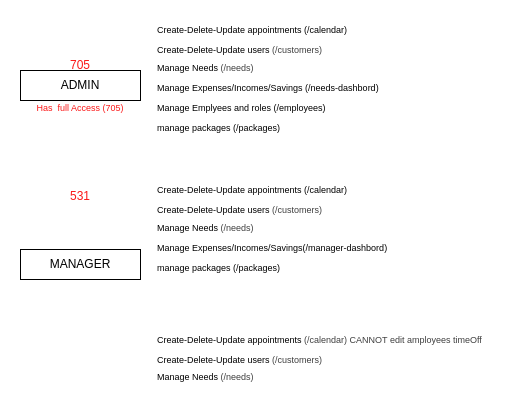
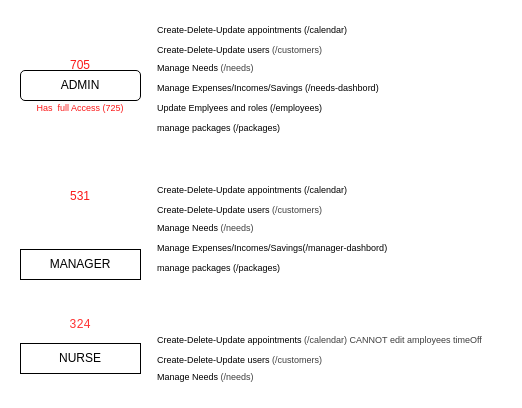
node "ADMIN": shape rectangle -> rounded rectangle
node "Has full Access (705)": label "Has full Access (705)" -> "Has full Access (725)"
node "Manage Emplyees and roles (/employees)": label "Manage Emplyees and roles (/employees)" -> "Update Emplyees and roles (/employees)"
node "324": added
node "NURSE": added
